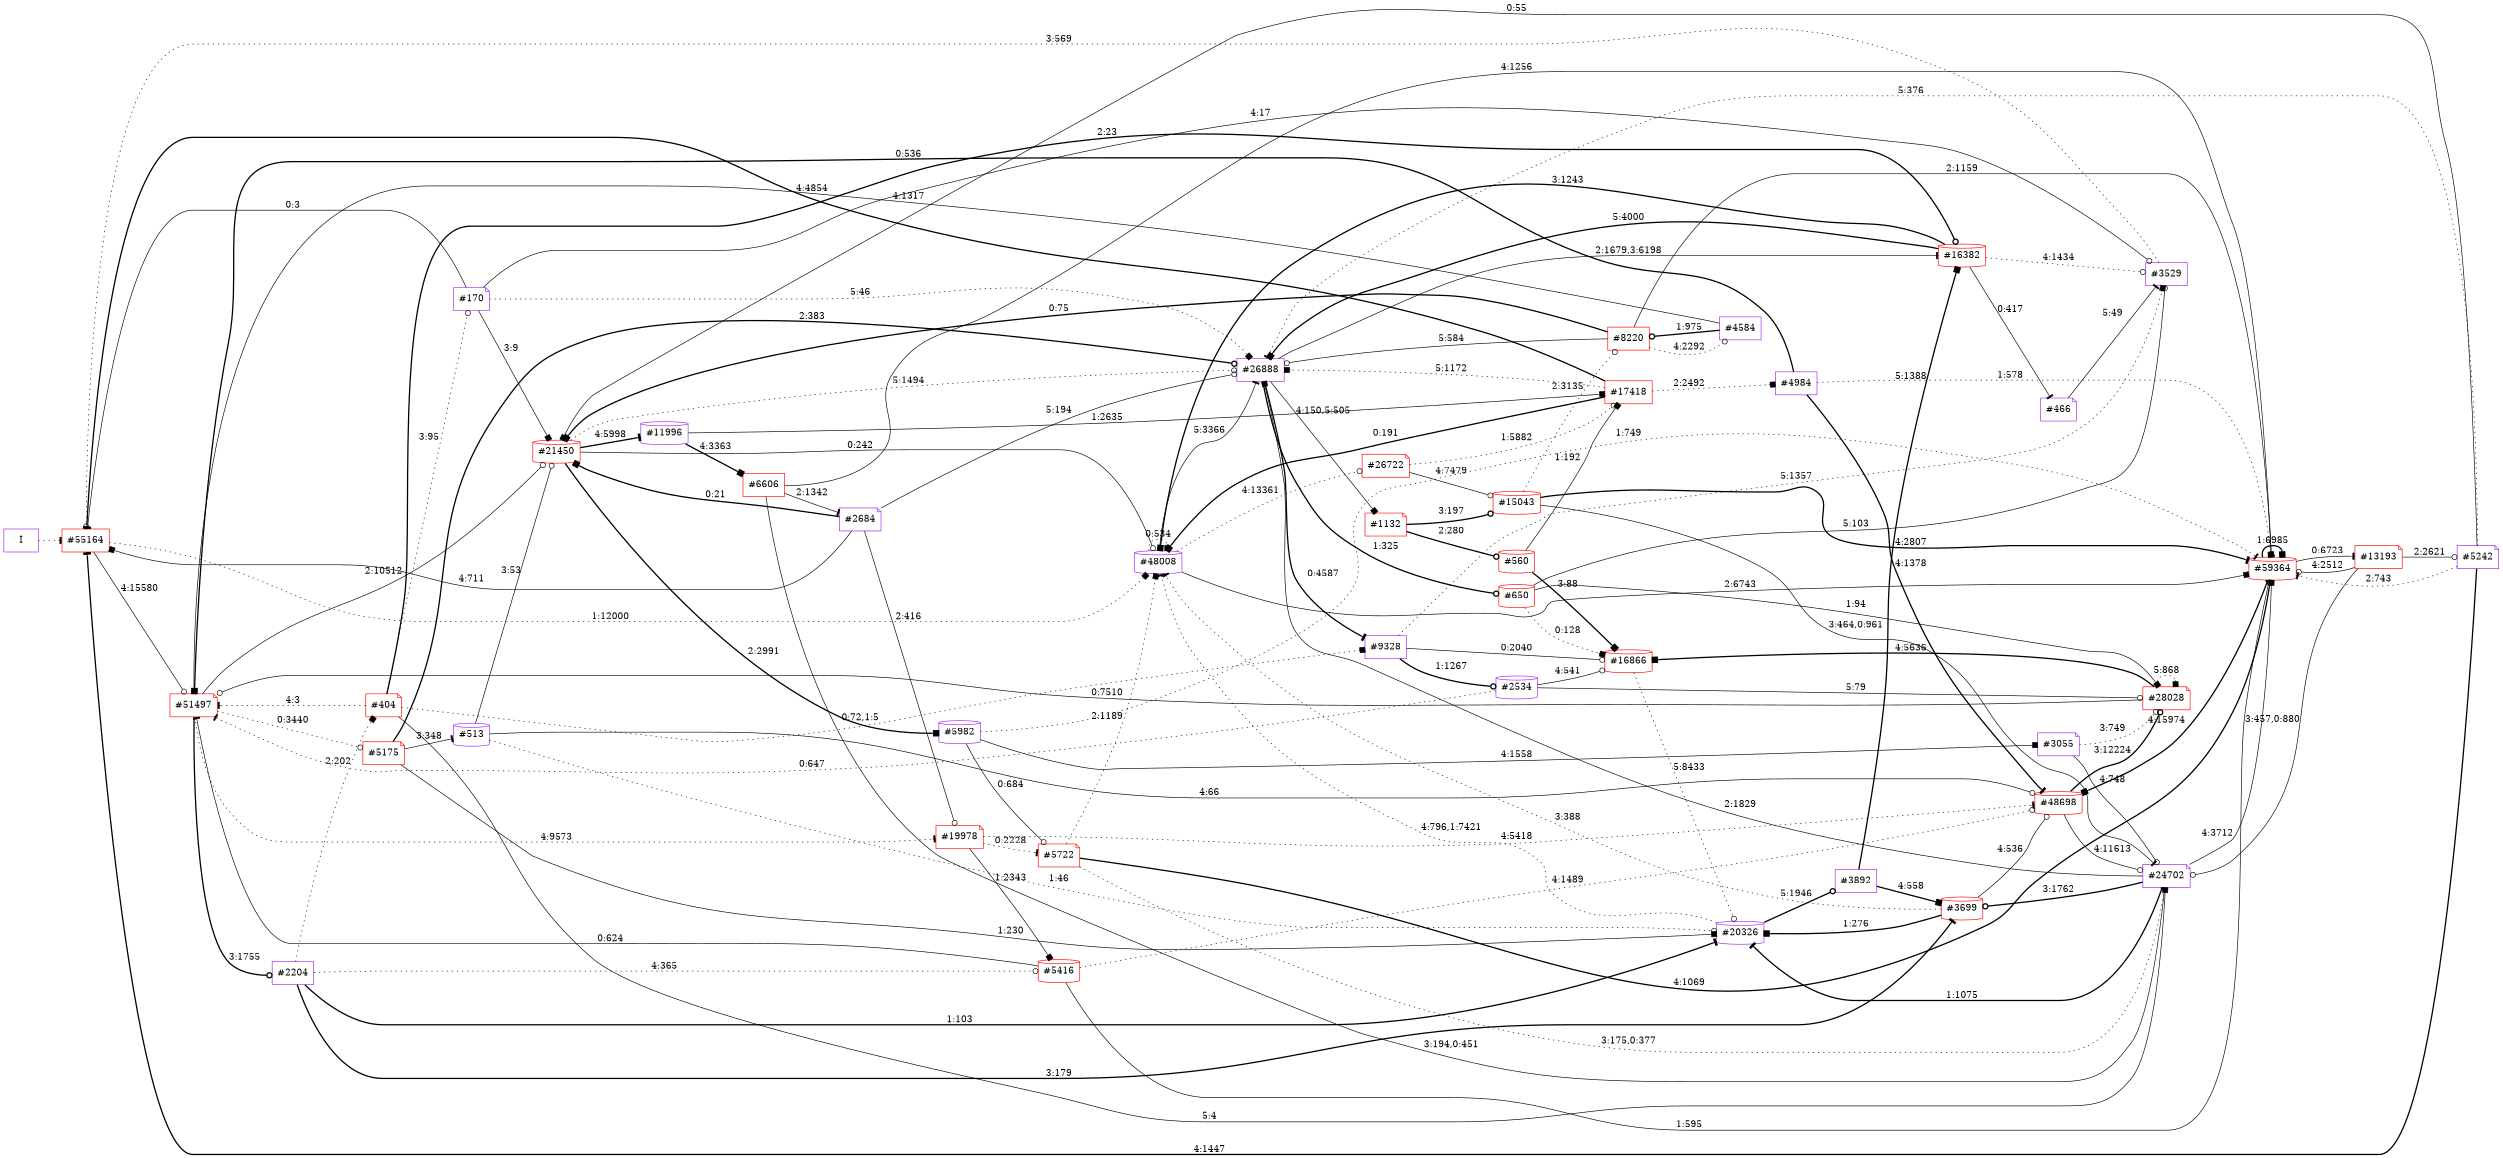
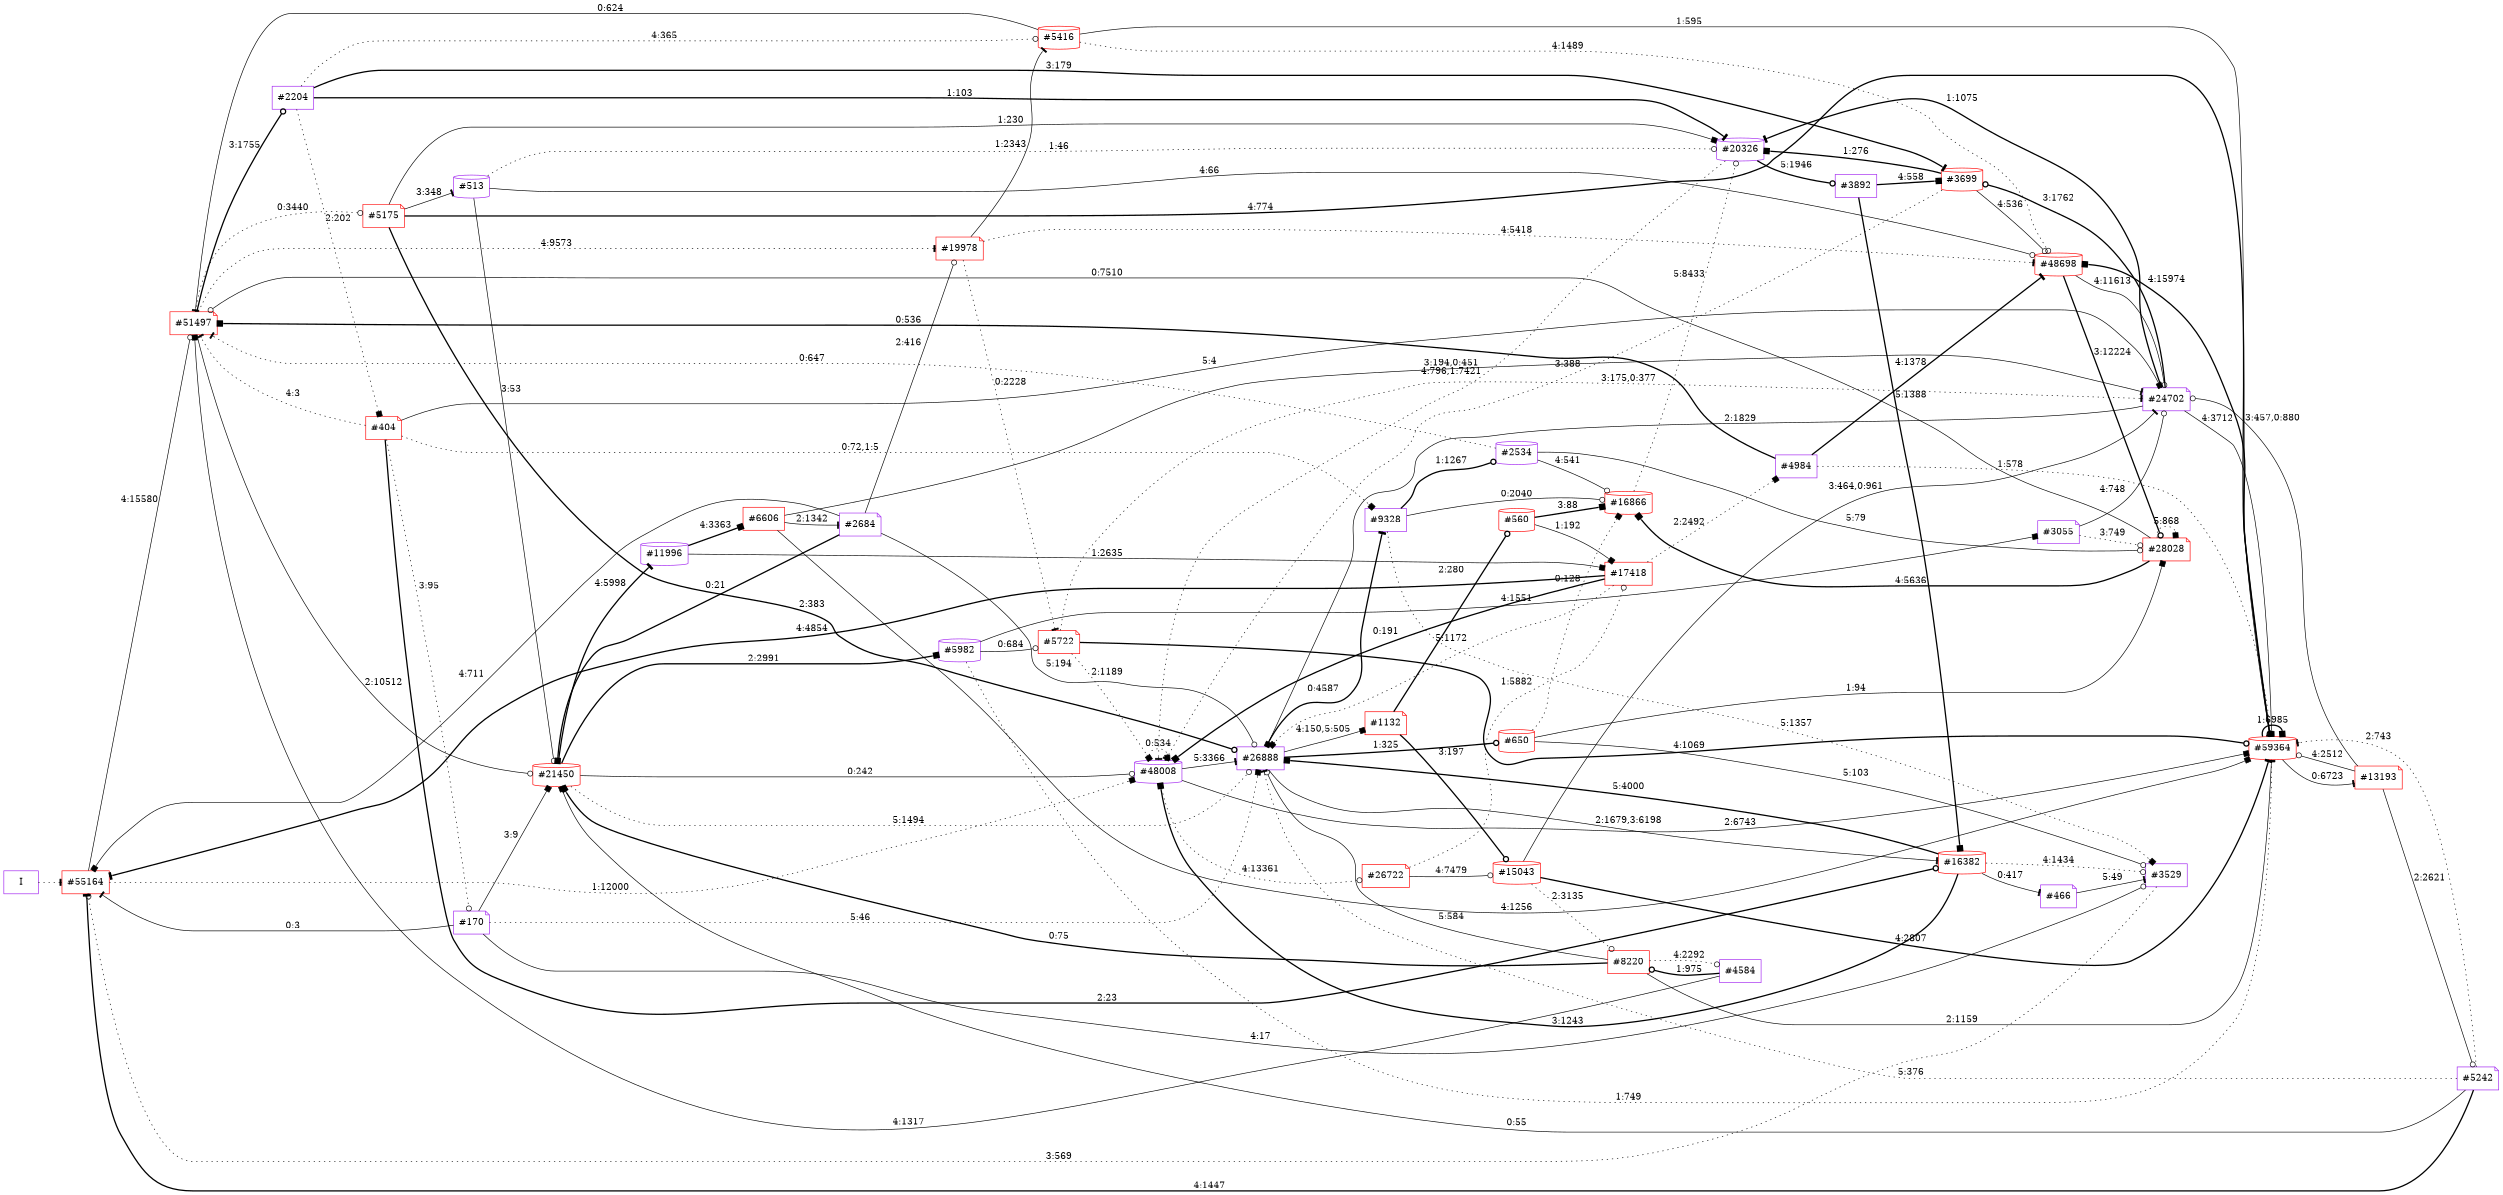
edge "#5175" -> "#59364": added, label "4:774"
edge "#5982" -> "#3055": label "4:1558" -> "4:1551"
edge "#19978" -> "#5416": arrowhead box -> tee
